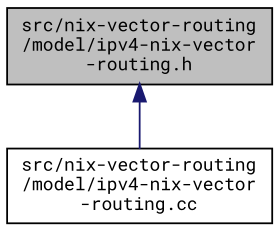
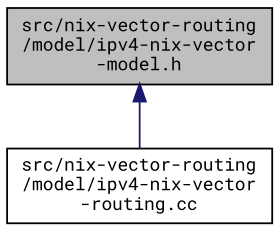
node "src/nix-vector-routing /model/ipv4-nix-vector -routing.h": label "src/nix-vector-routing /model/ipv4-nix-vector -routing.h" -> "src/nix-vector-routing /model/ipv4-nix-vector -model.h"
